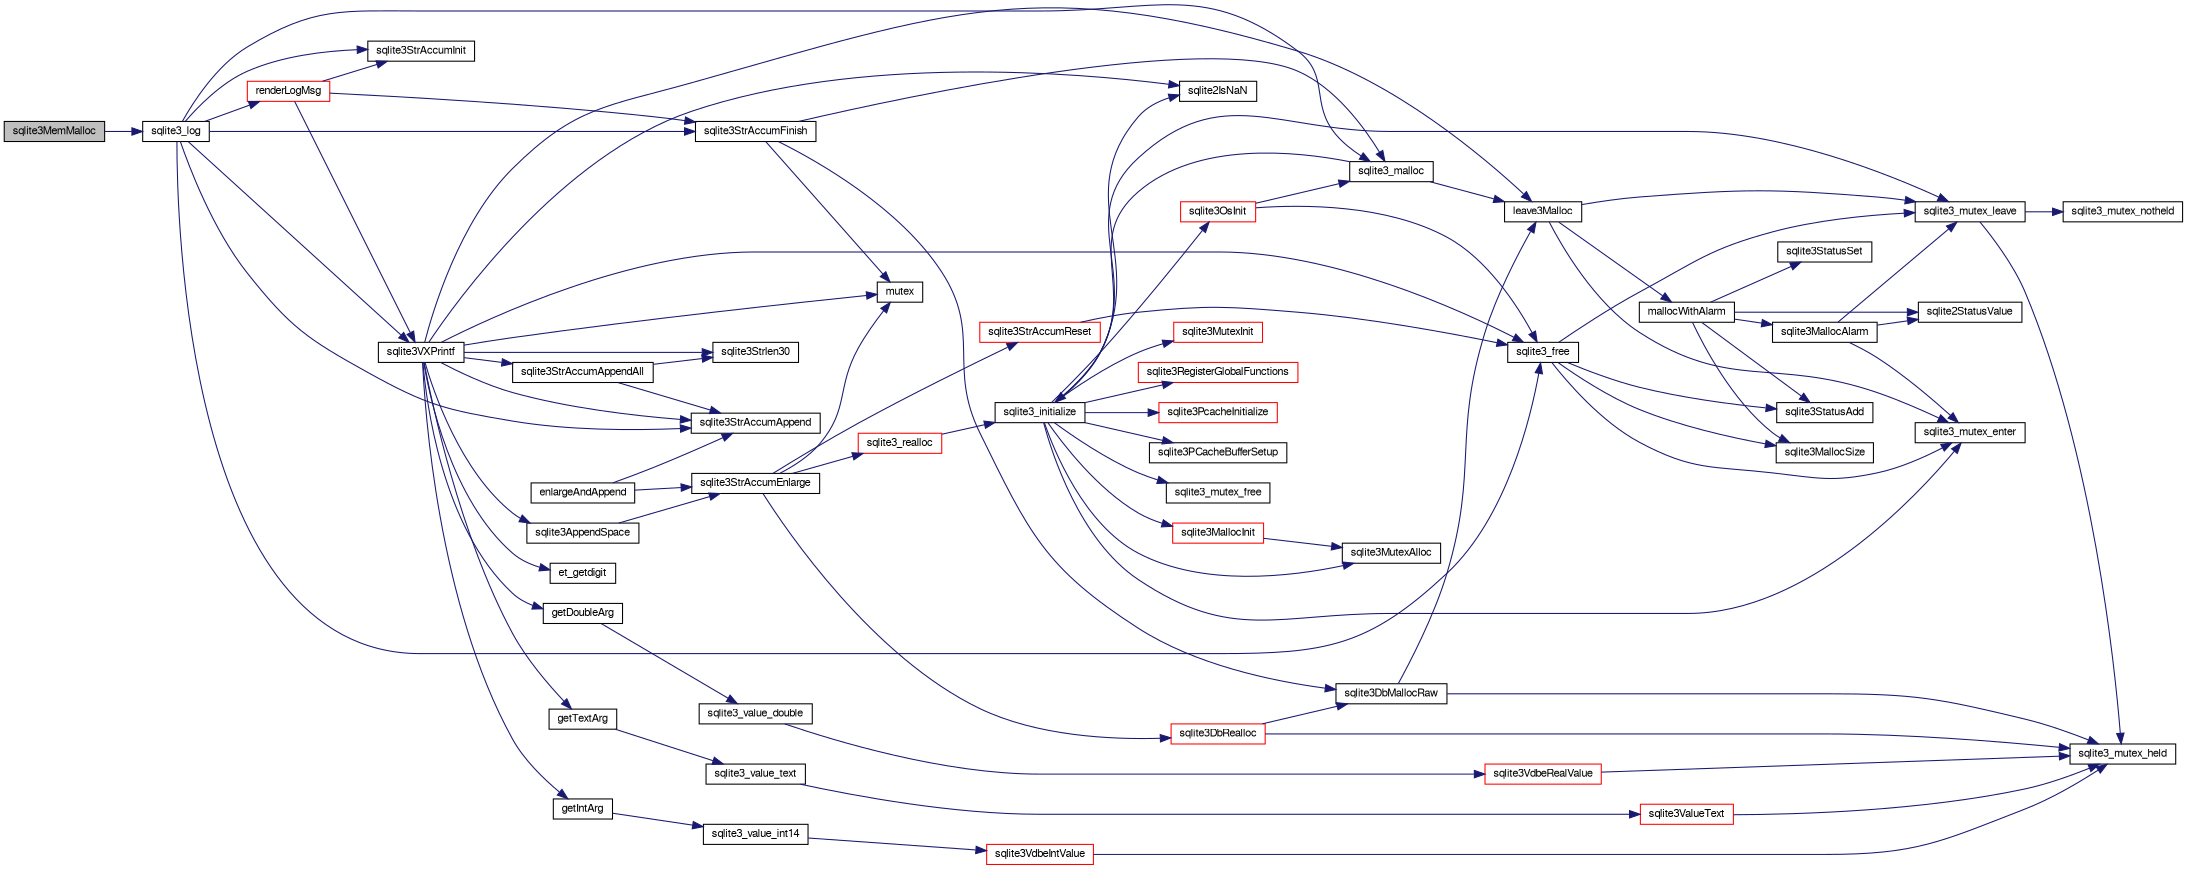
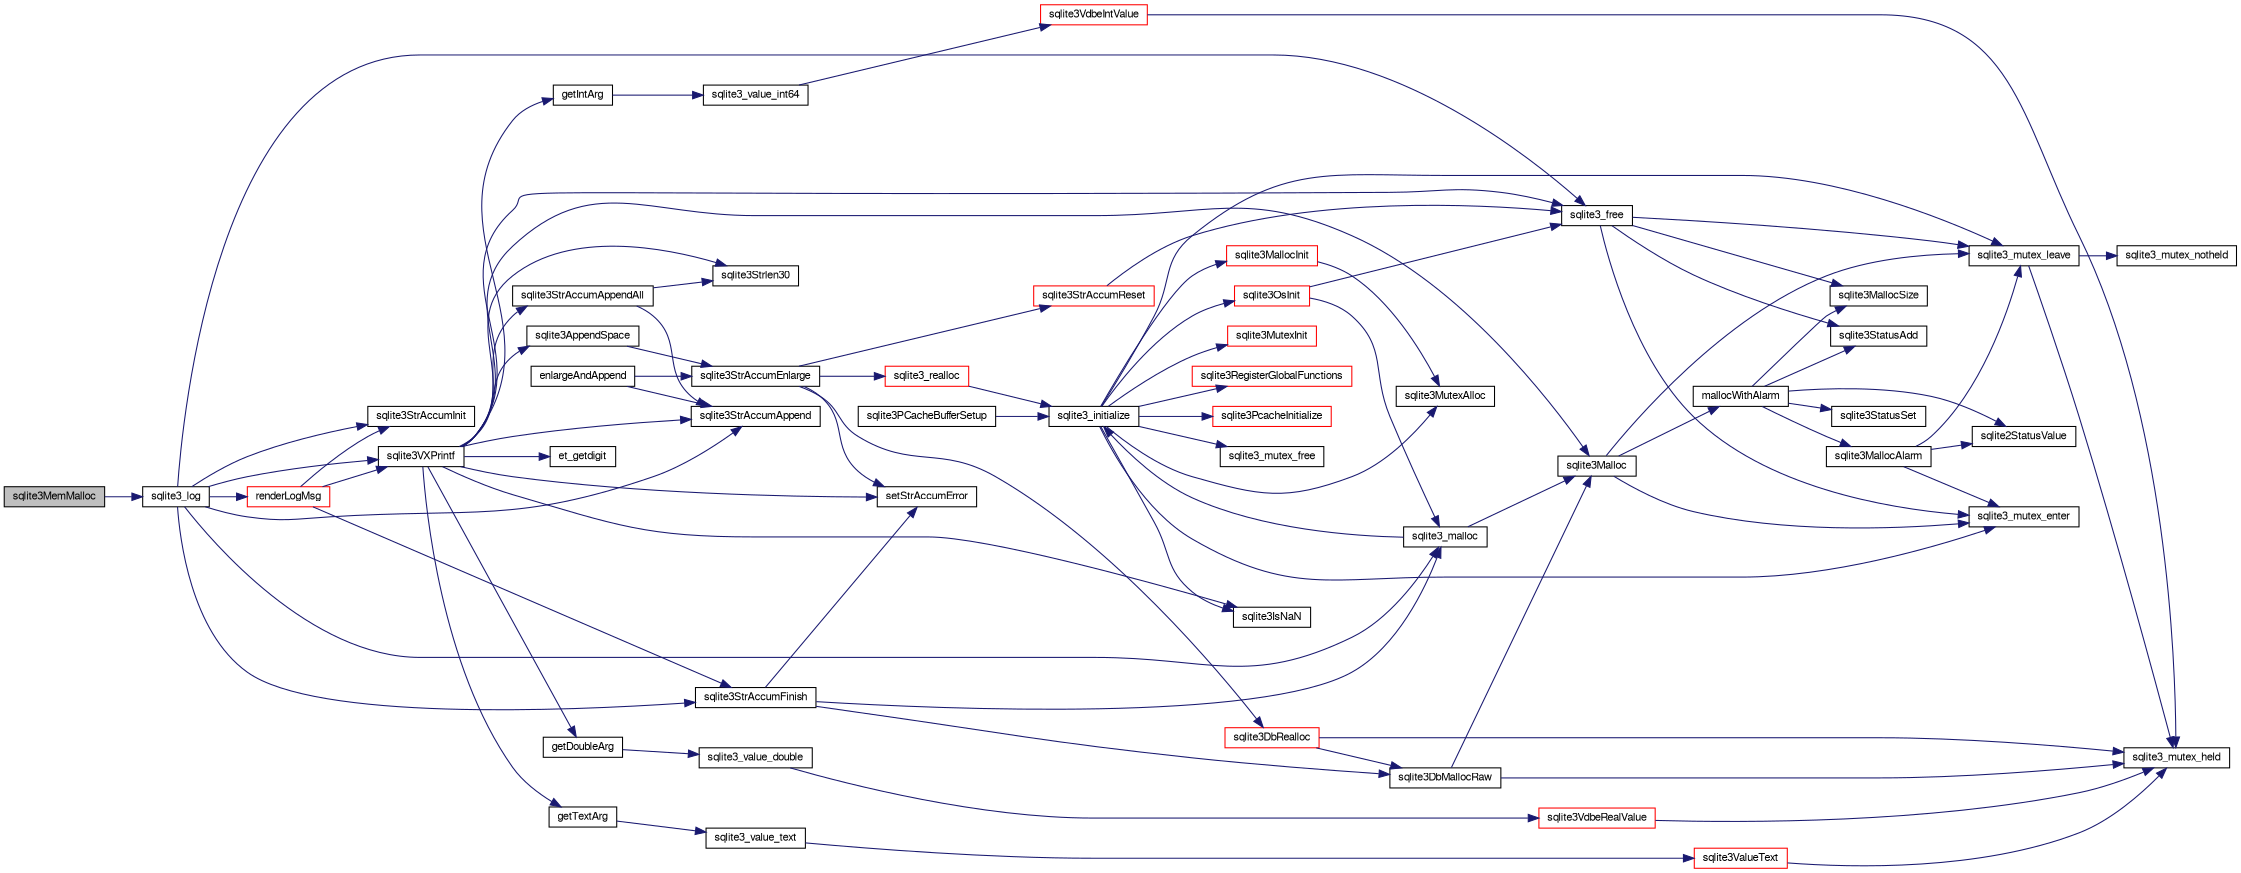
node "sqlite2IsNaN": label "sqlite2IsNaN" -> "sqlite3IsNaN"
node "leave3Malloc": label "leave3Malloc" -> "sqlite3Malloc"
node "mutex": label "mutex" -> "setStrAccumError"
edge "sqlite3_initialize" -> "sqlite3PCacheBufferSetup": reversed
node "sqlite3_value_int14": label "sqlite3_value_int14" -> "sqlite3_value_int64"
